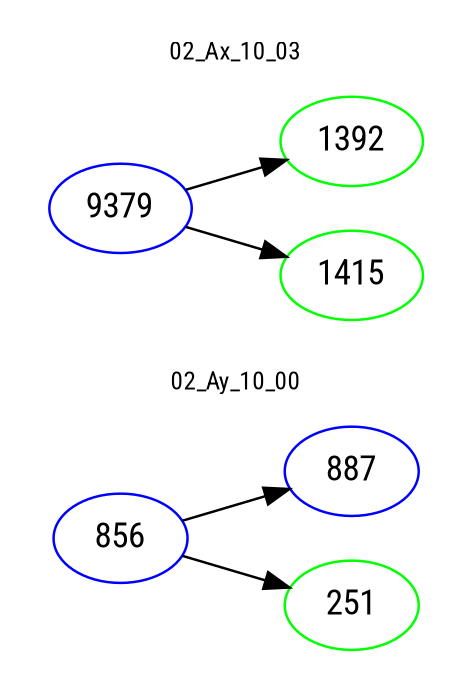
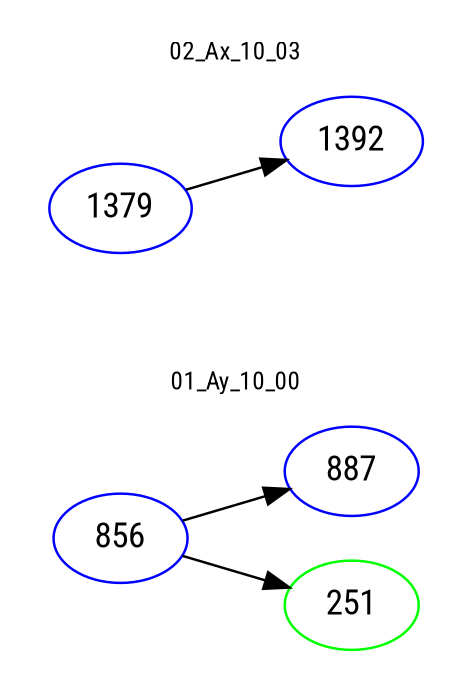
node "1392": color green -> blue
node "9379": label "9379" -> "1379"
node "1415": removed
cluster "02_Ay_10_00": label "02_Ay_10_00" -> "01_Ay_10_00"
